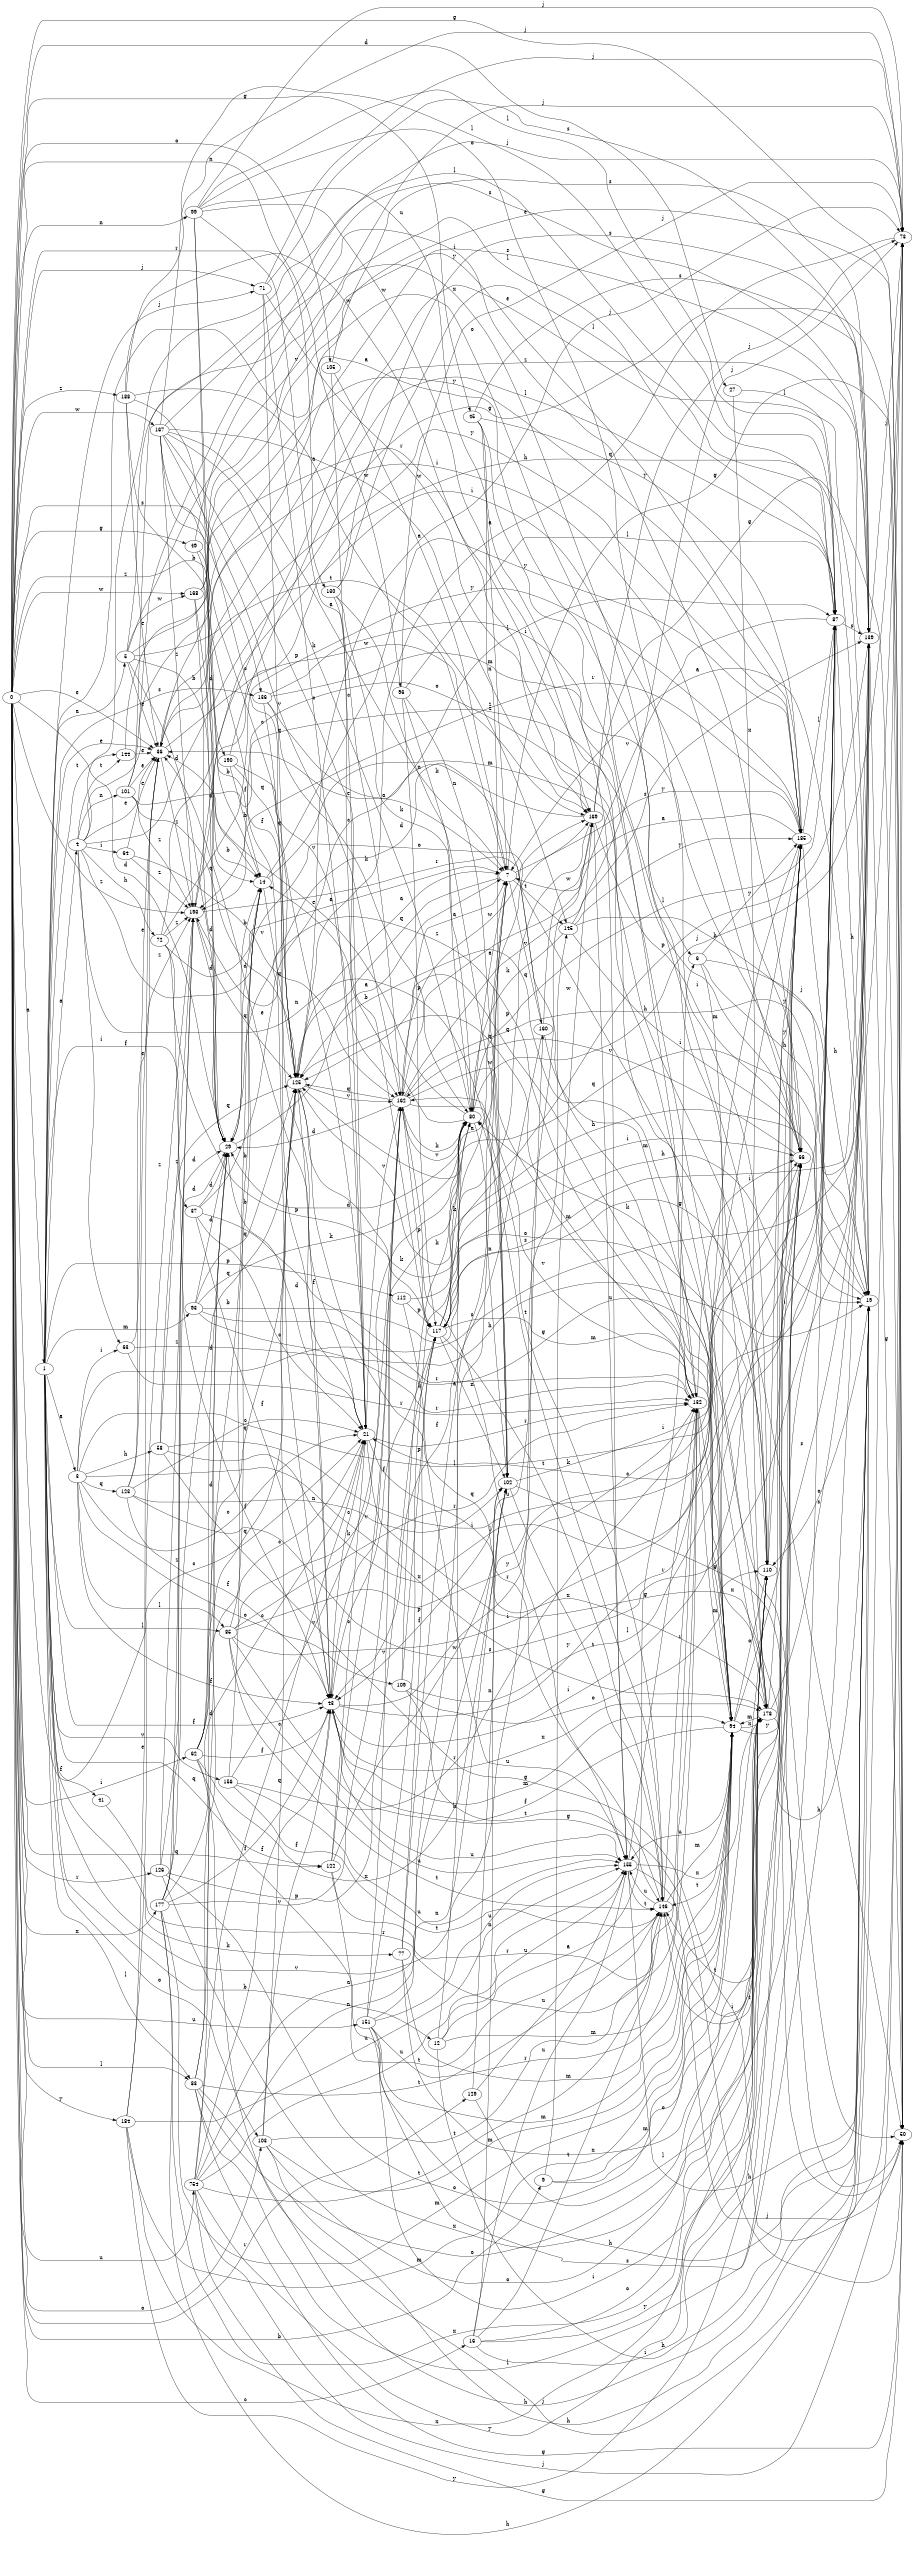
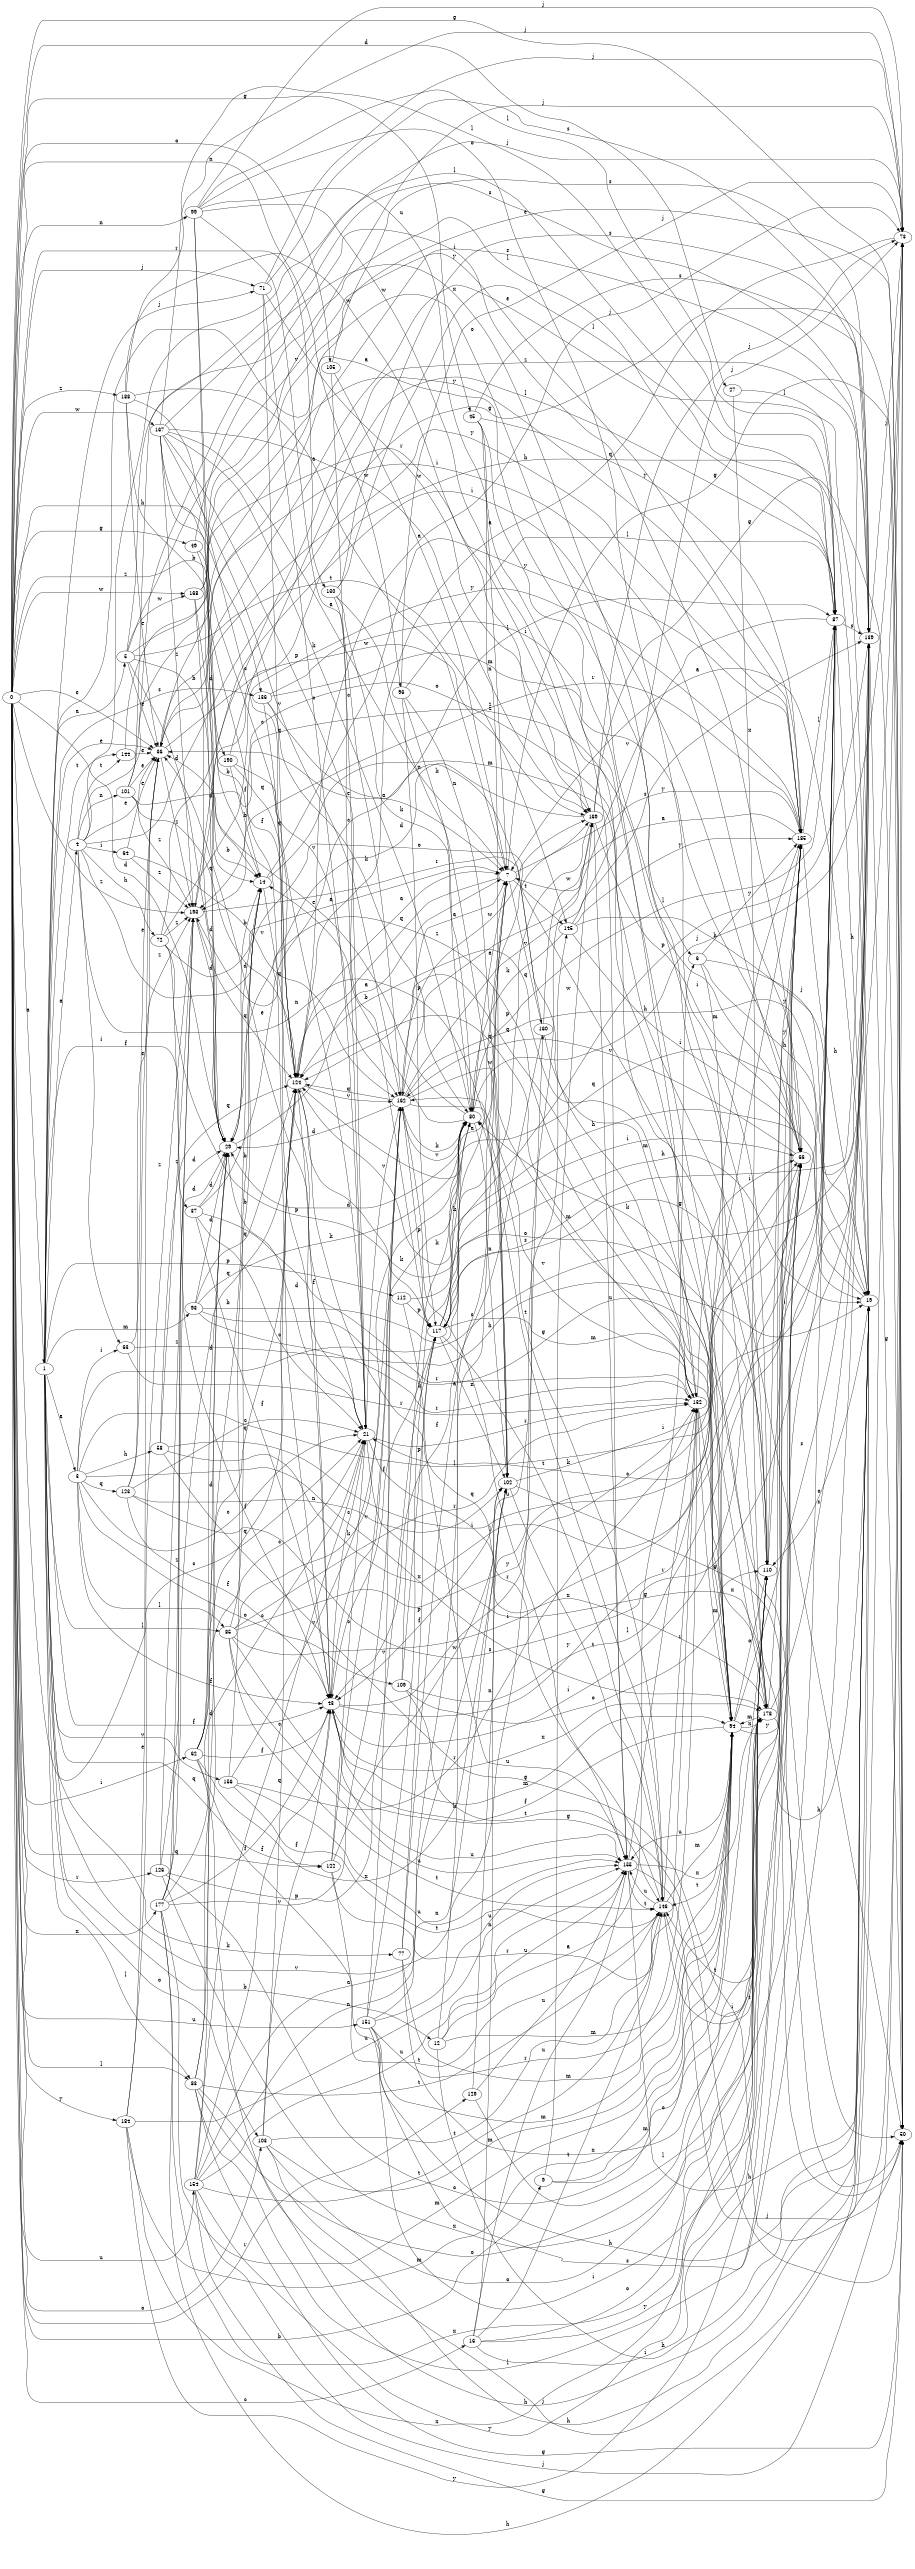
edge "0" -> "136": label "s" -> "h"
node "125": label "125" -> "124"
node "41": removed
node "754": label "754" -> "154"
